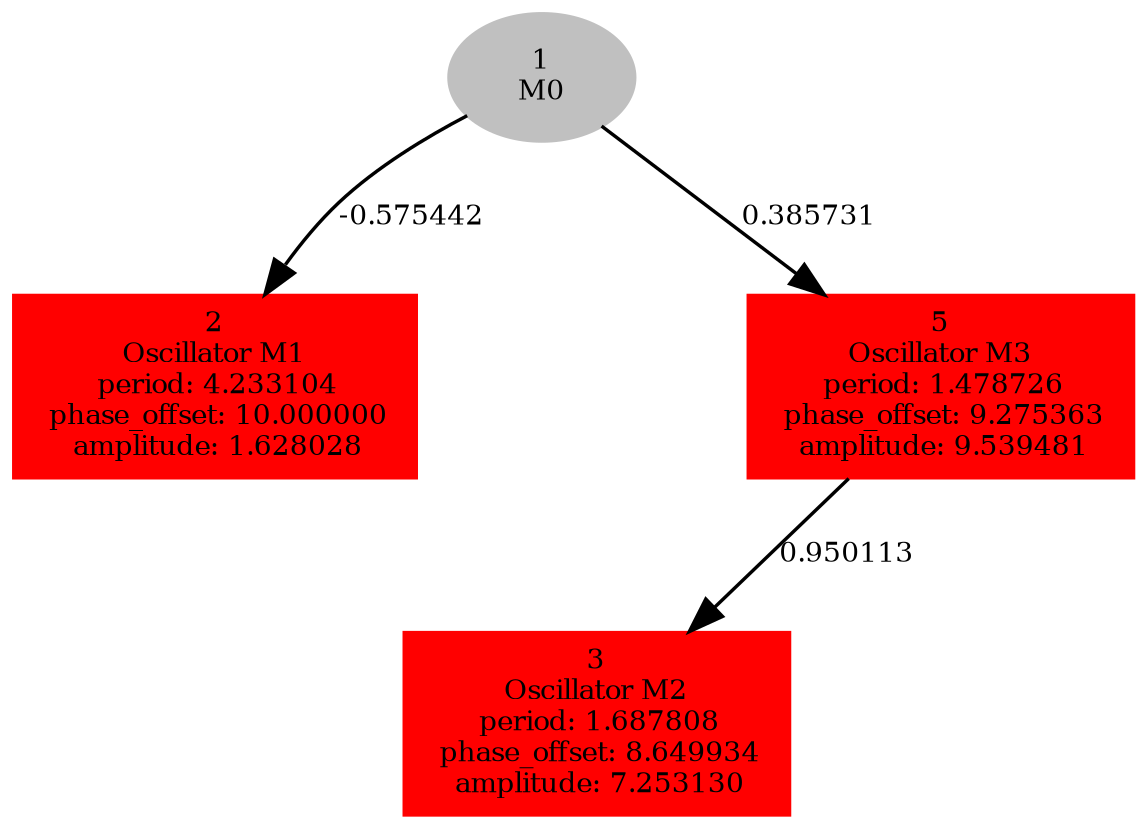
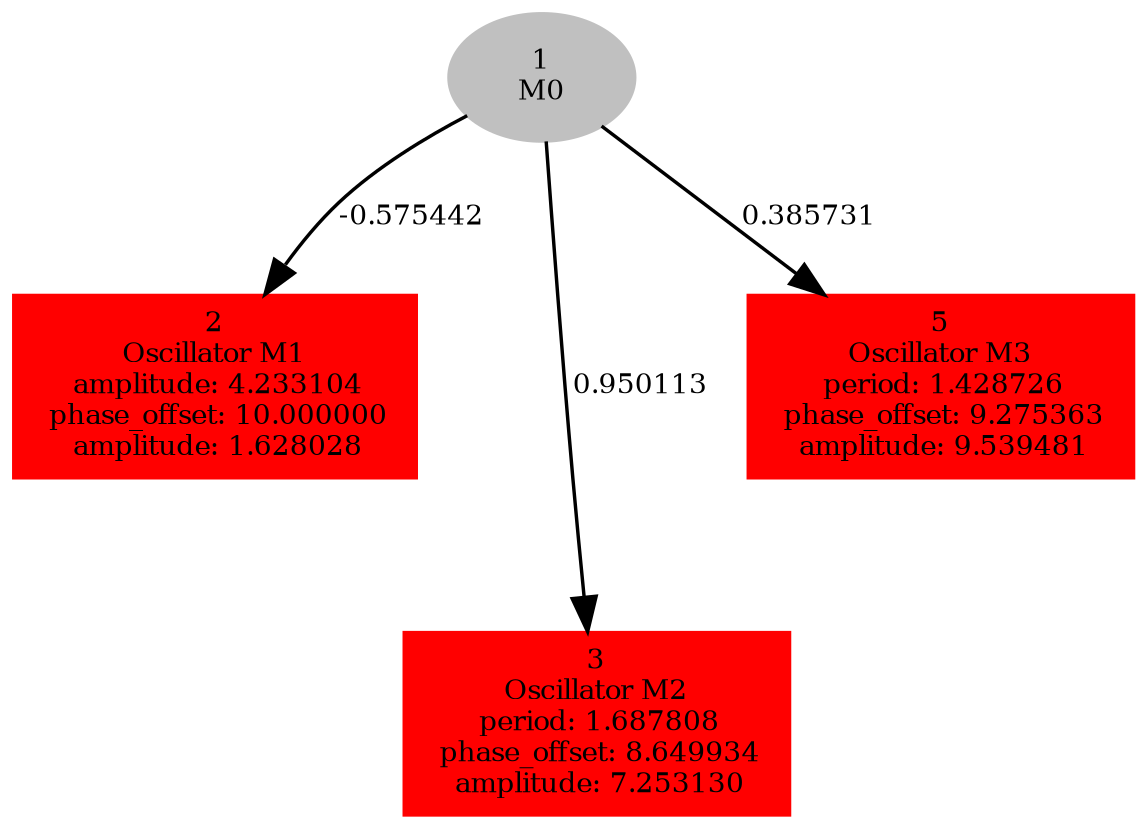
node "2": text "period: 4.233104" -> "amplitude: 4.233104"
node "5": text "period: 1.478726" -> "period: 1.428726"
edge "5" -> "3": now "1" -> "3"
